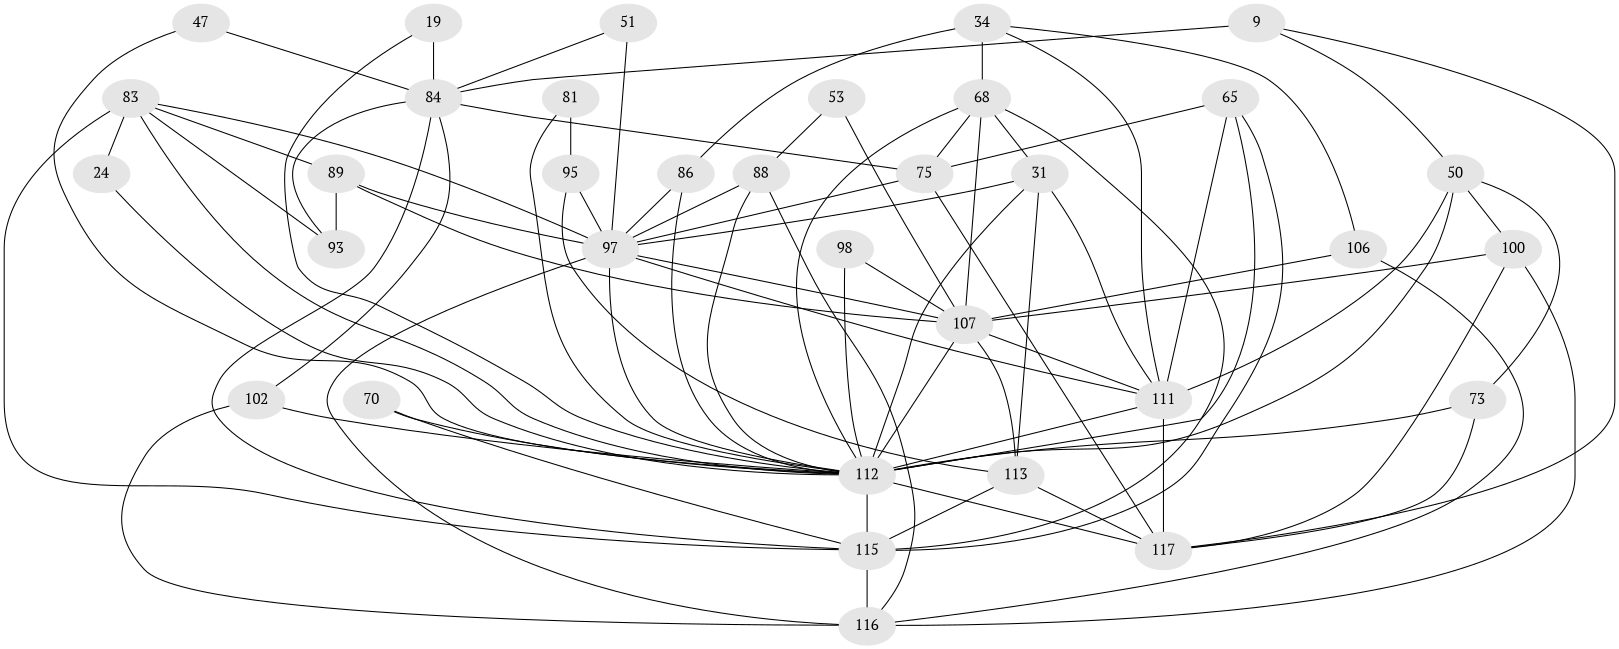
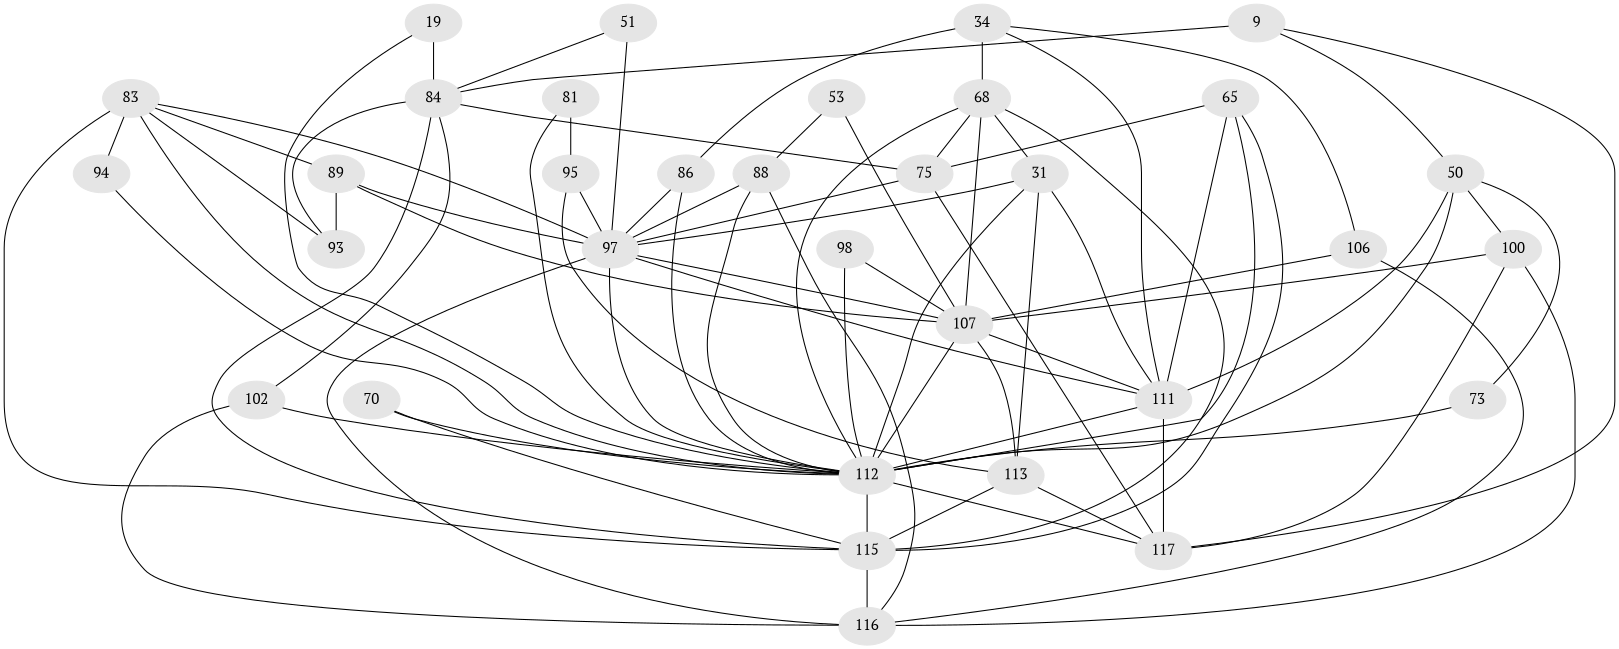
node "47": removed
node "24": label "24" -> "94"
edge "73" -- "117": removed
